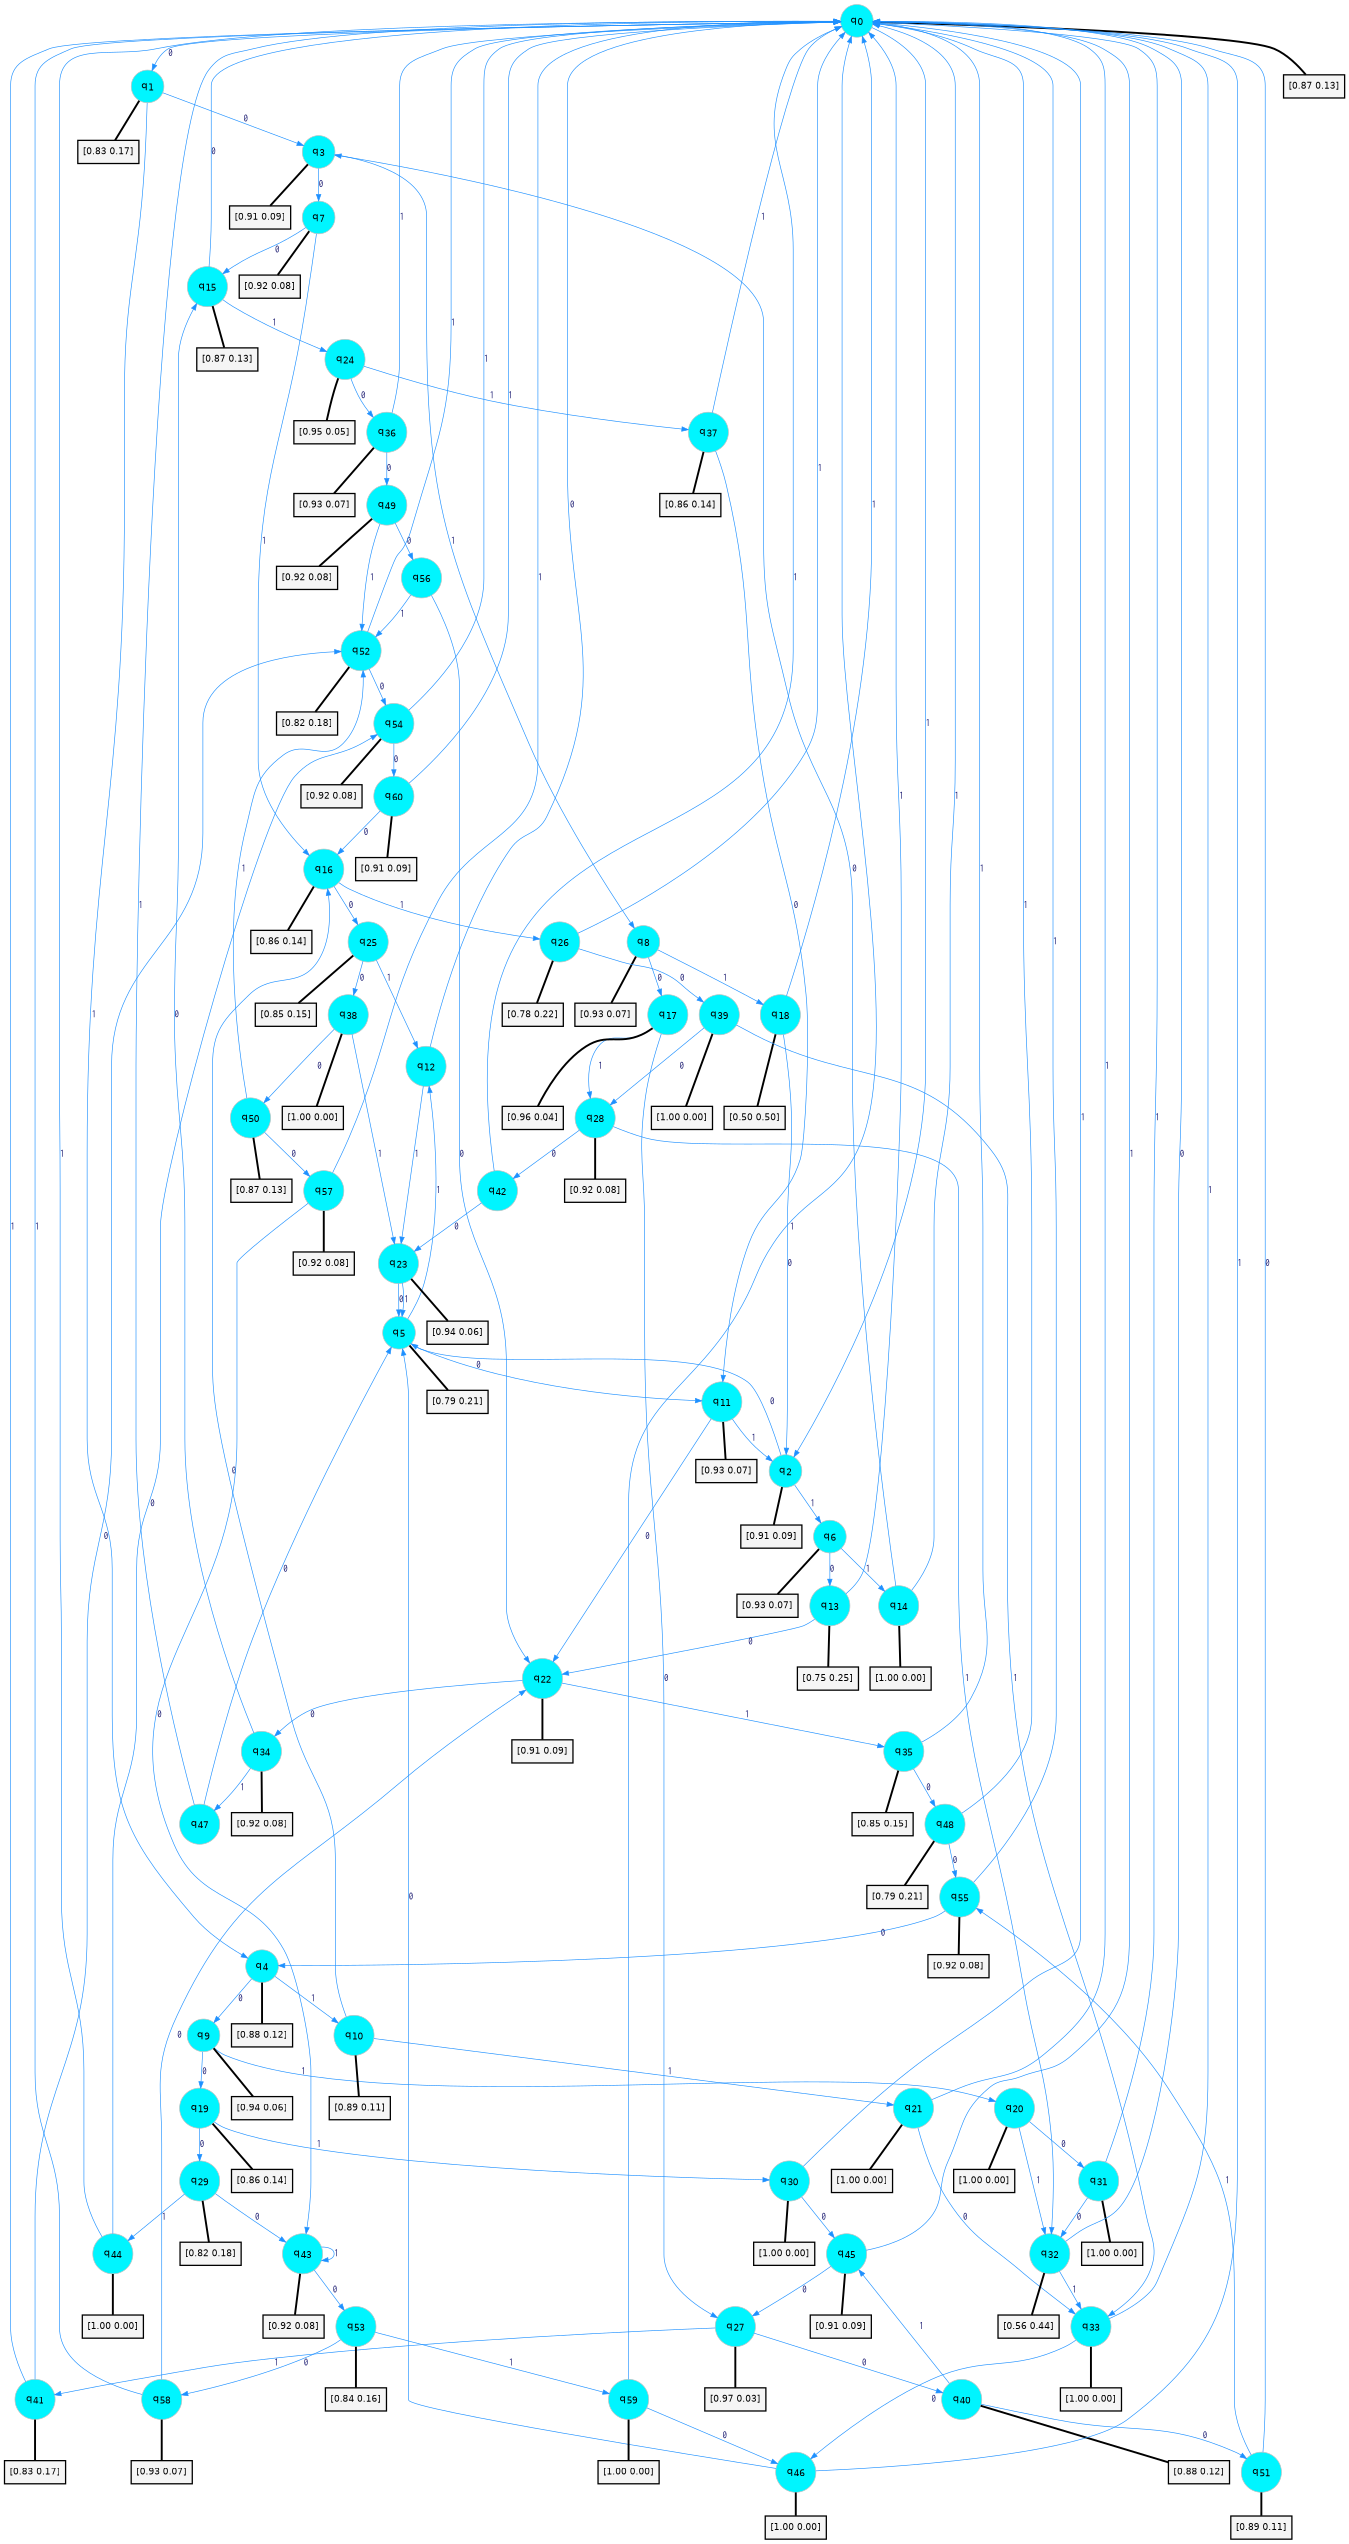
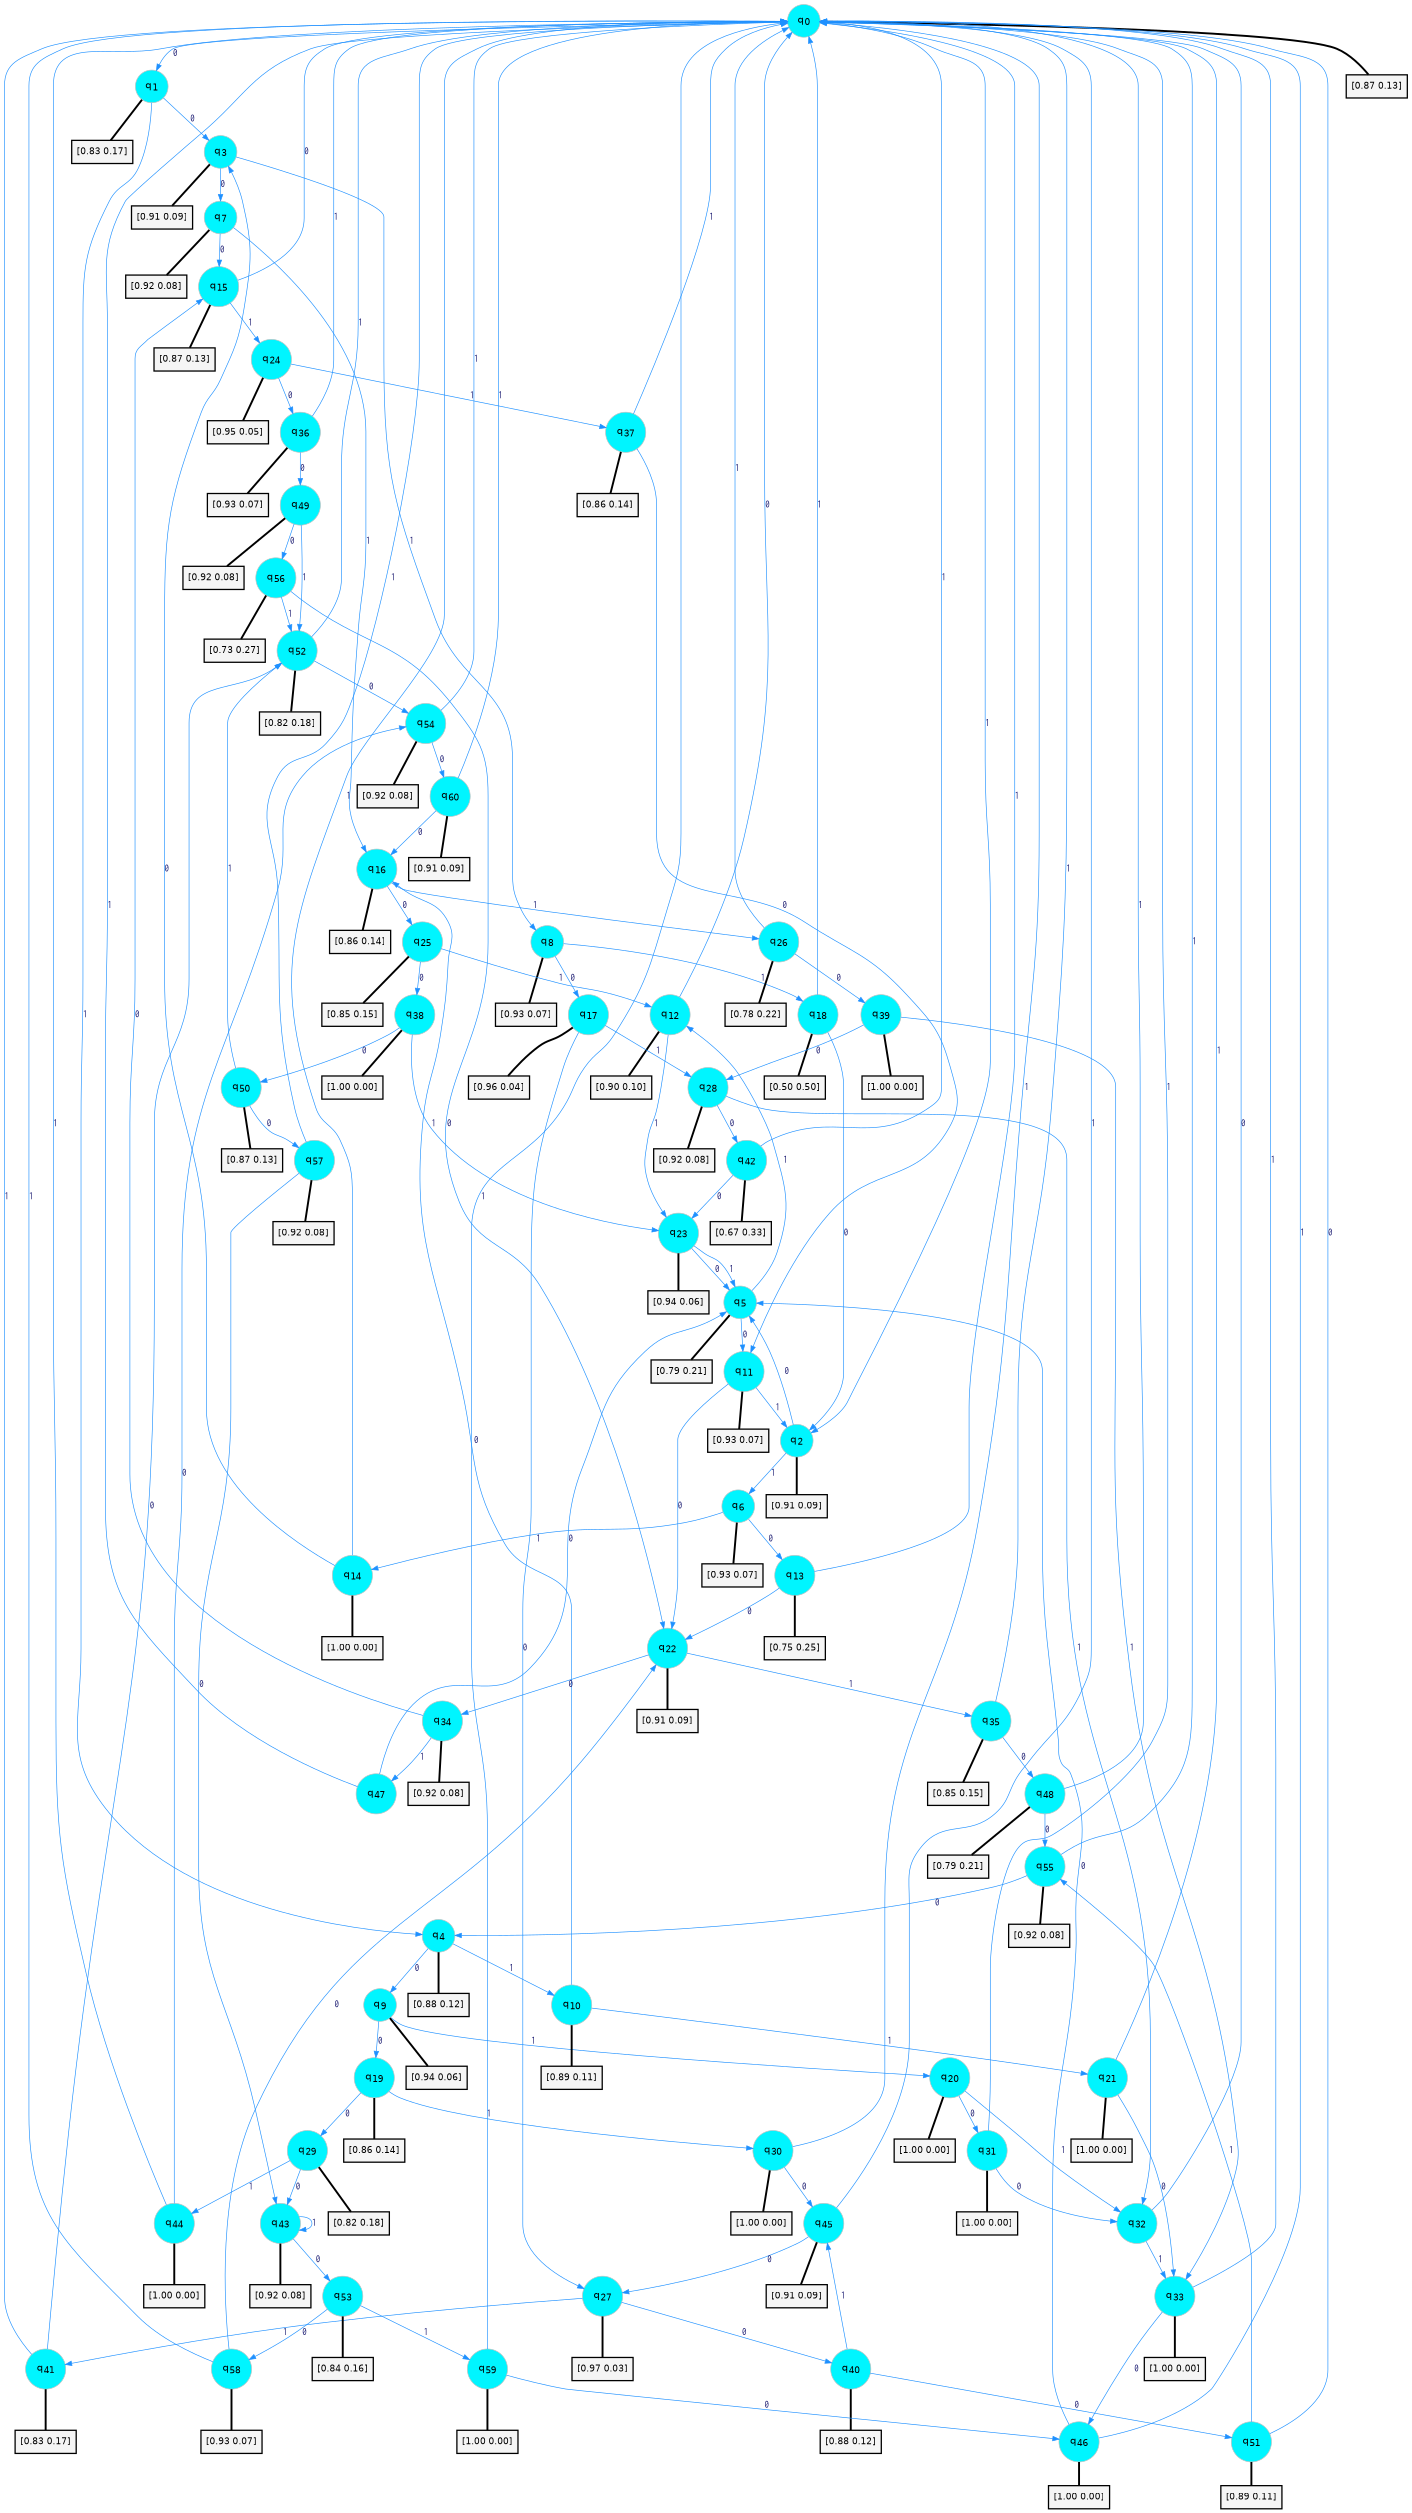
node "[0.73 0.27]": added
node "[0.90 0.10]": added
node "[0.67 0.33]": added
node "[0.56 0.44]": removed
